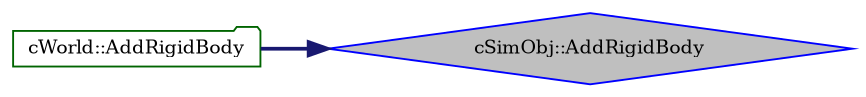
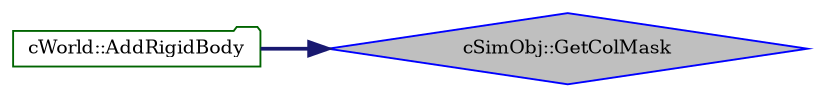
node "cSimObj::AddRigidBody": label "cSimObj::AddRigidBody" -> "cSimObj::GetColMask"
